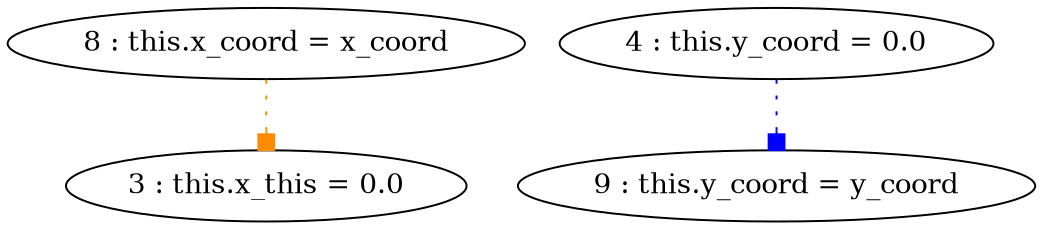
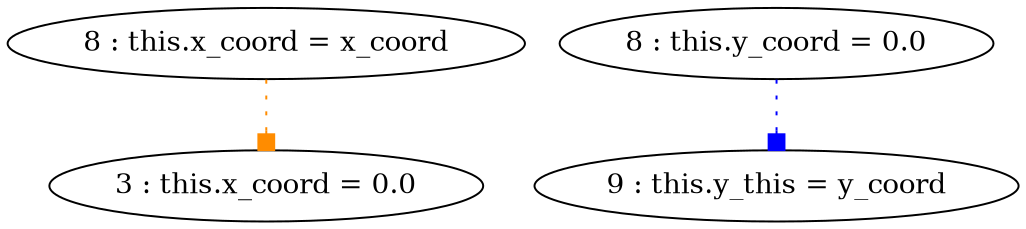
node "4 : this.y_coord = 0.0": label "4 : this.y_coord = 0.0" -> "8 : this.y_coord = 0.0"
node "3 : this.x_this = 0.0": label "3 : this.x_this = 0.0" -> "3 : this.x_coord = 0.0"
node "9 : this.y_coord = y_coord": label "9 : this.y_coord = y_coord" -> "9 : this.y_this = y_coord"
